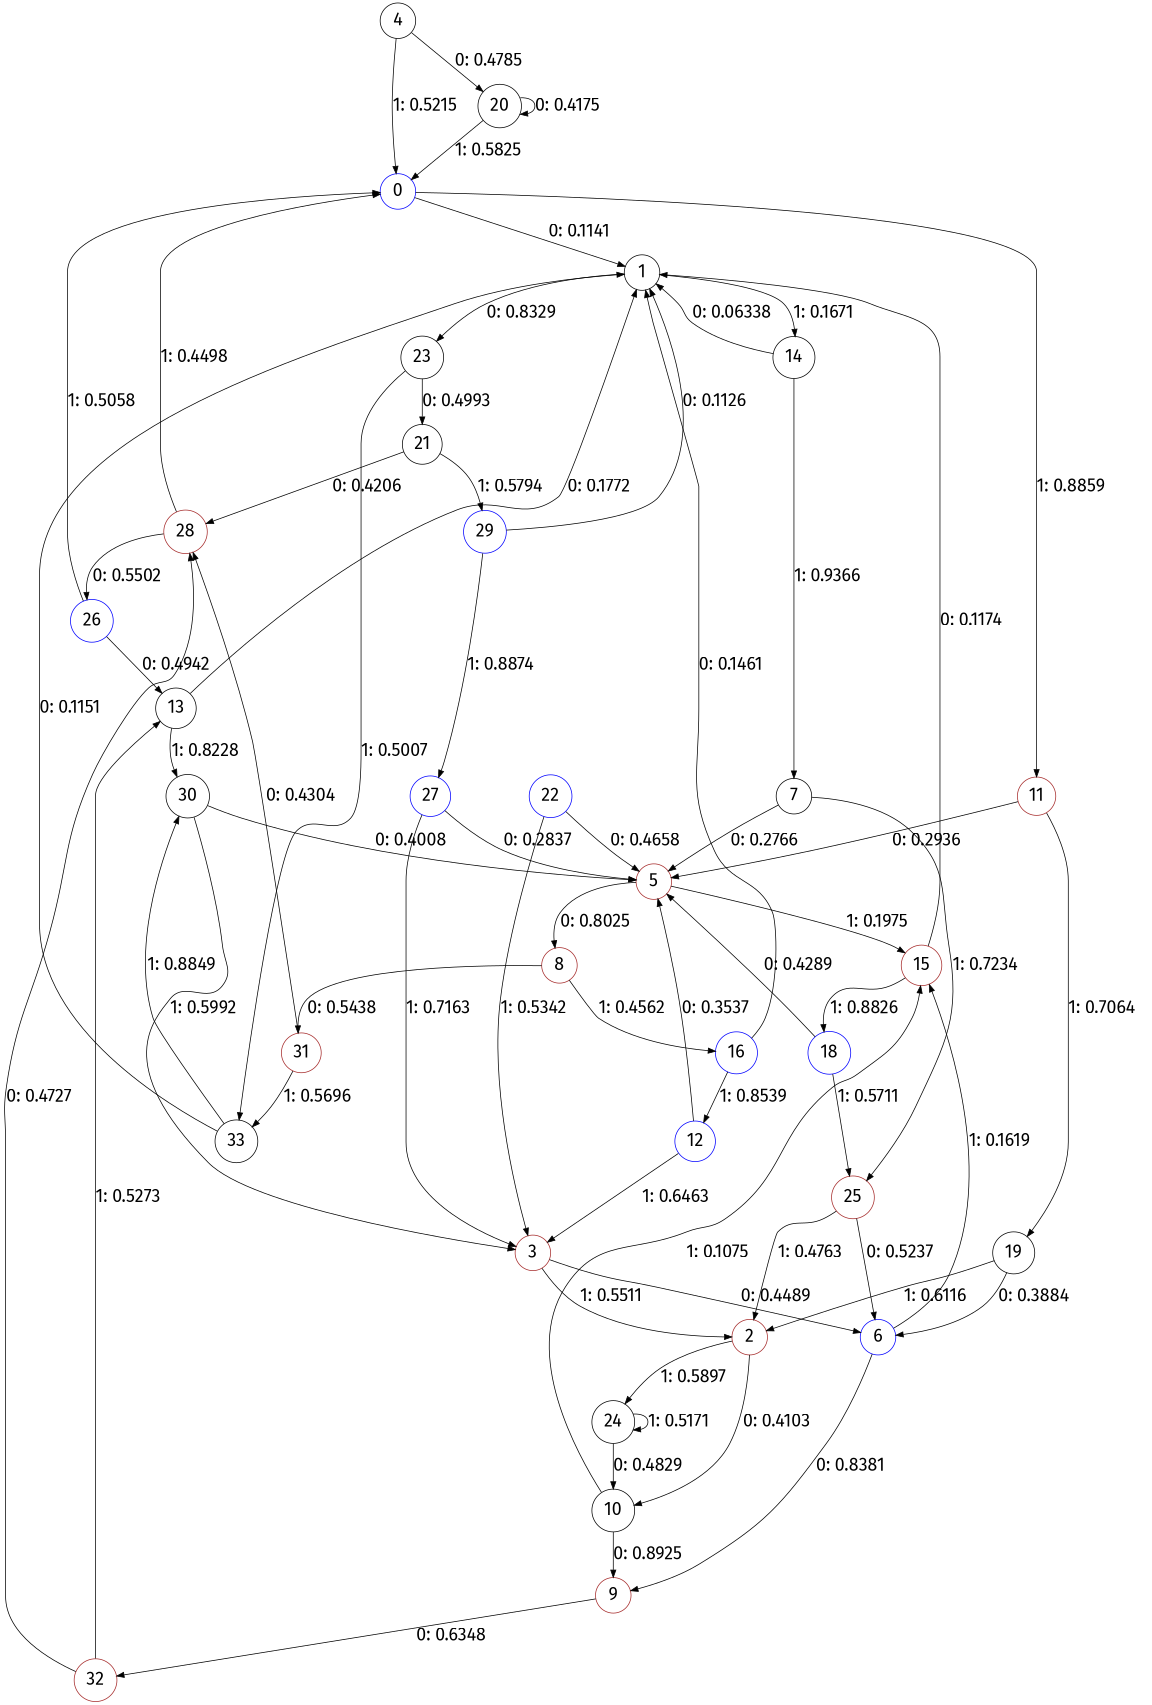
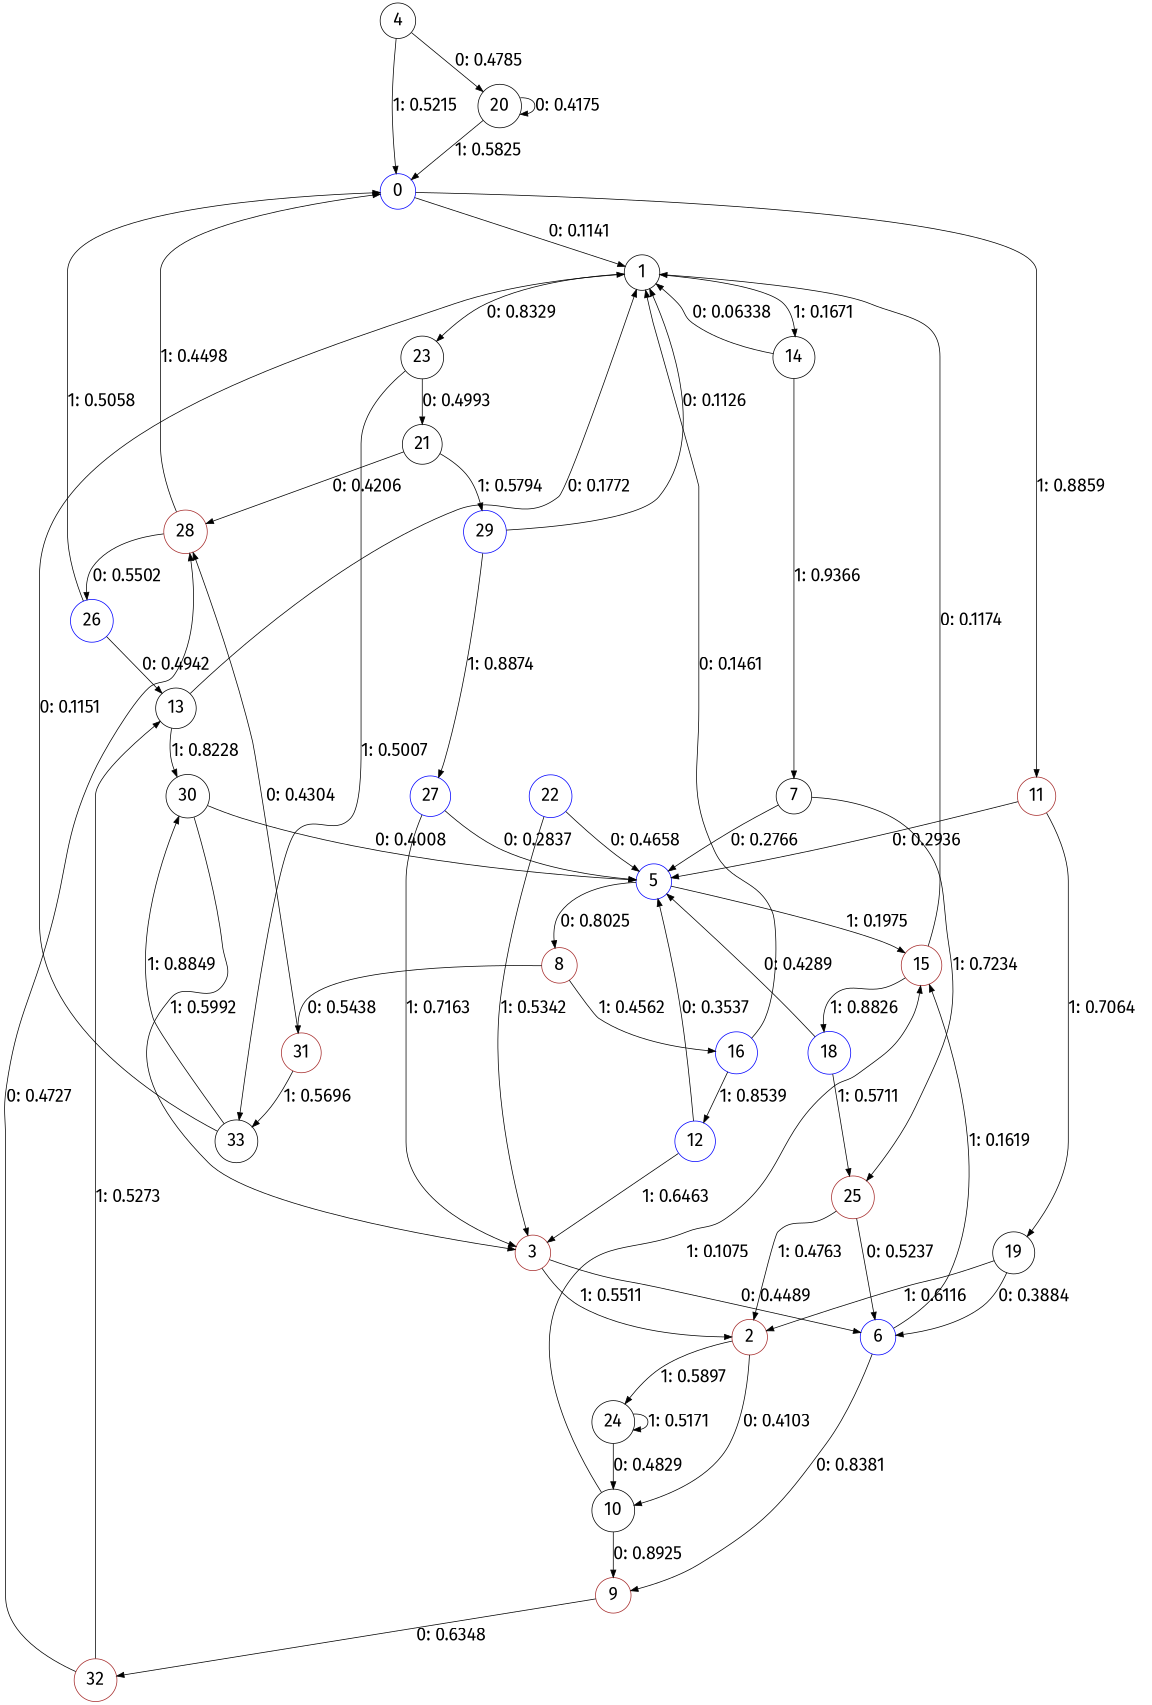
node "5": color brown -> blue
